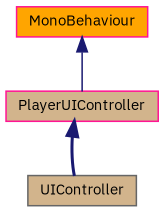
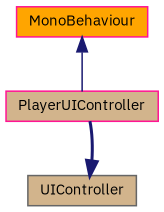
edge "UIController" -> "PlayerUIController": reversed
